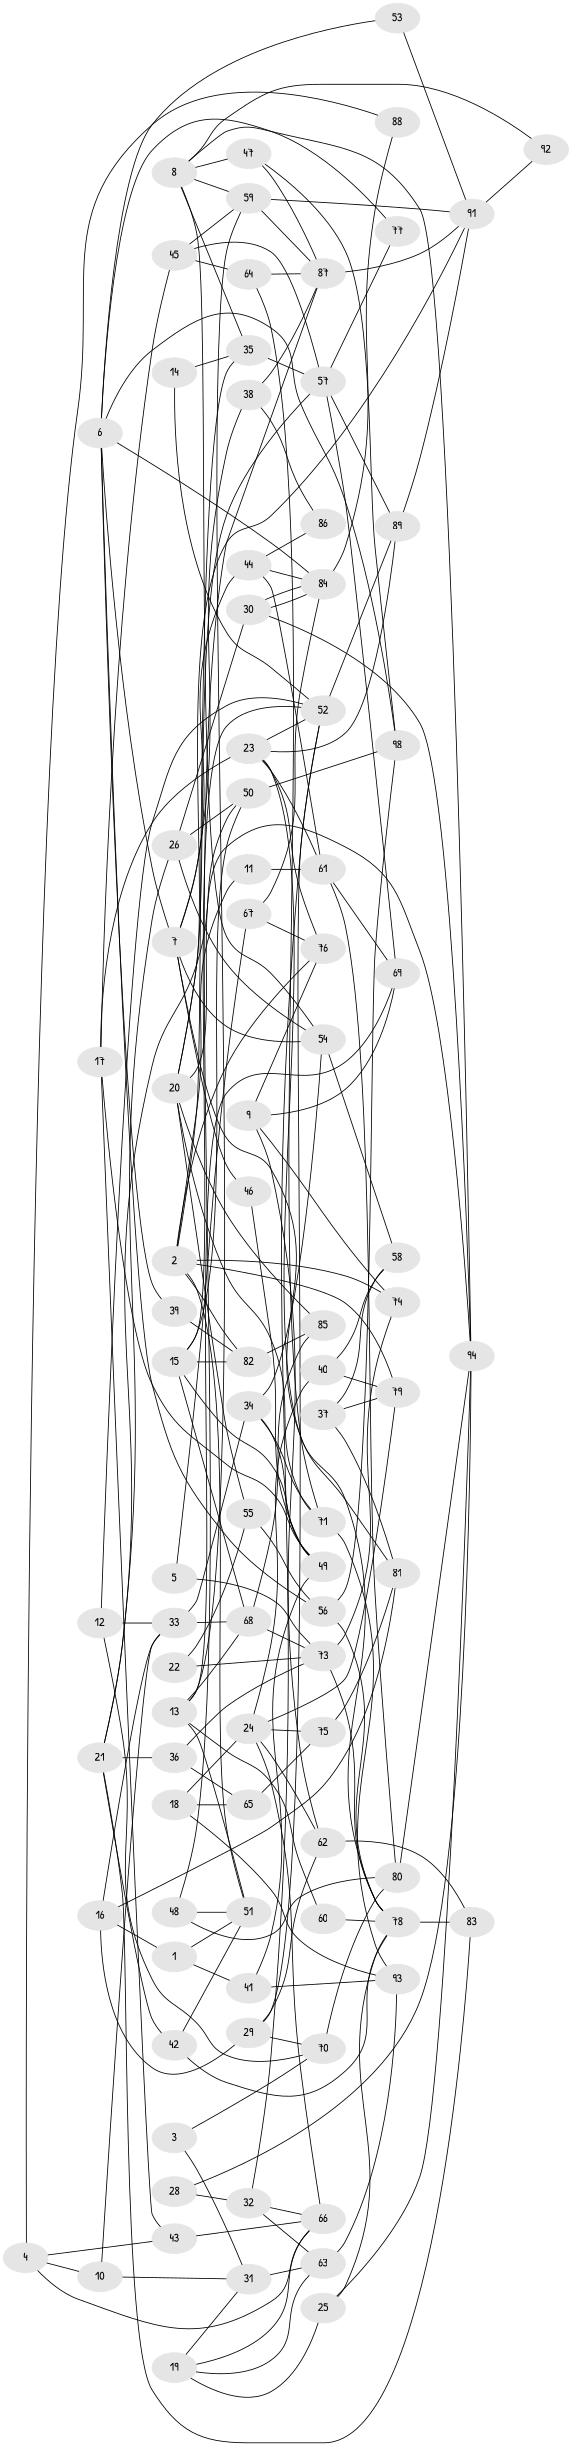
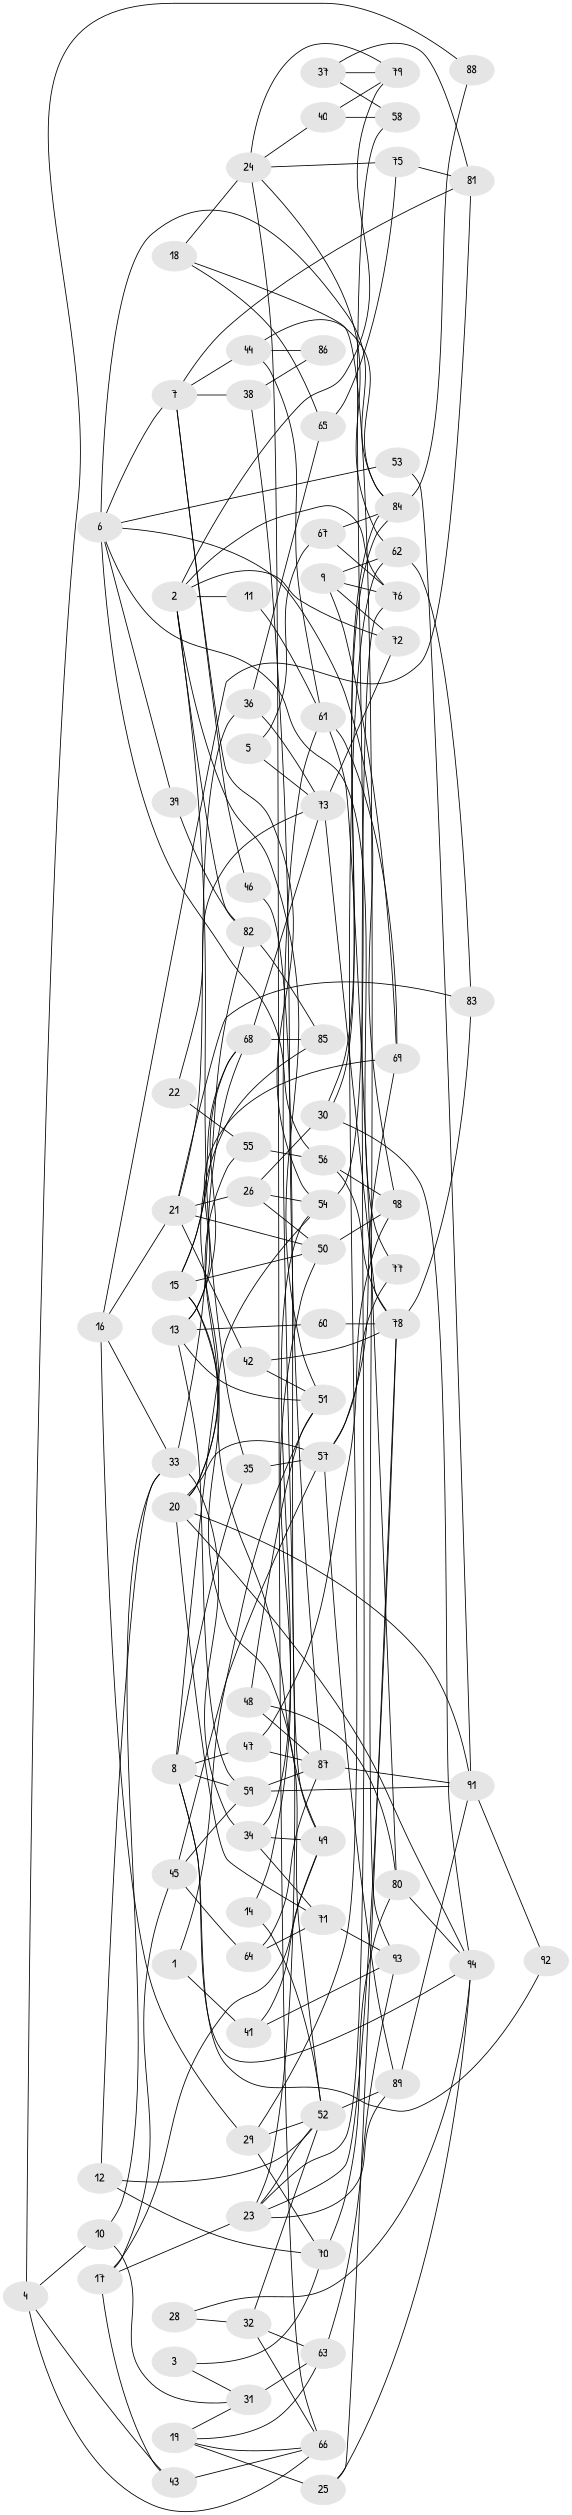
edge "35" -- "14": now "50" -- "14"
node "74": label "74" -> "72"
edge "16" -- "1": now "16" -- "21"
